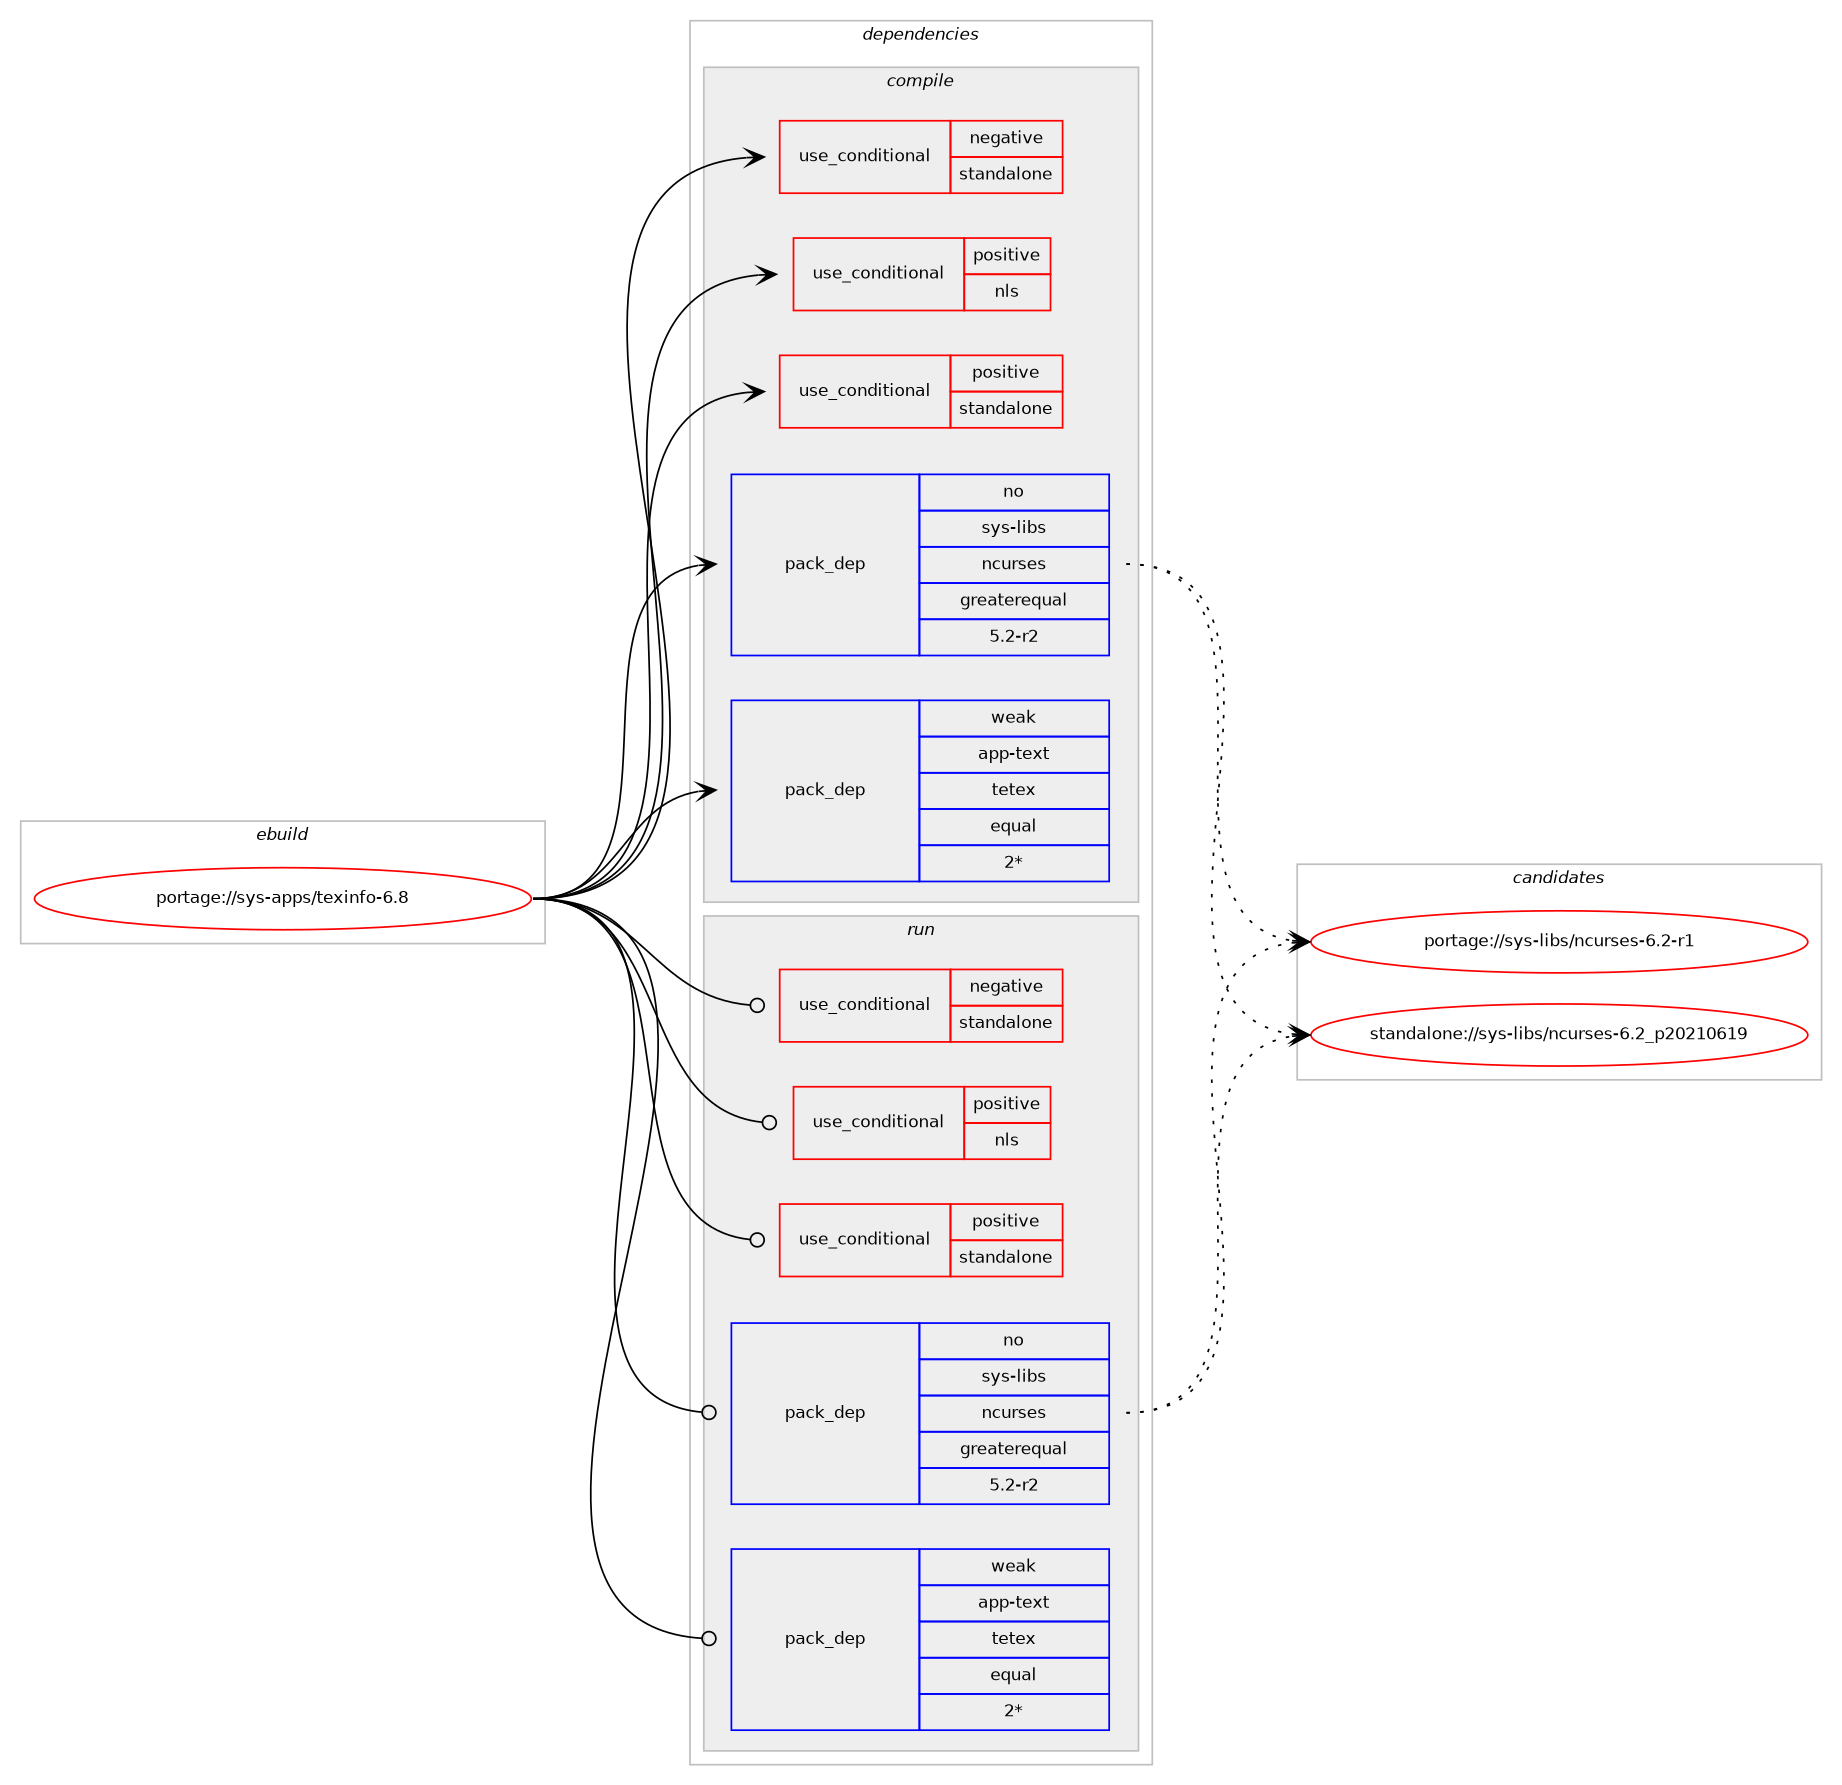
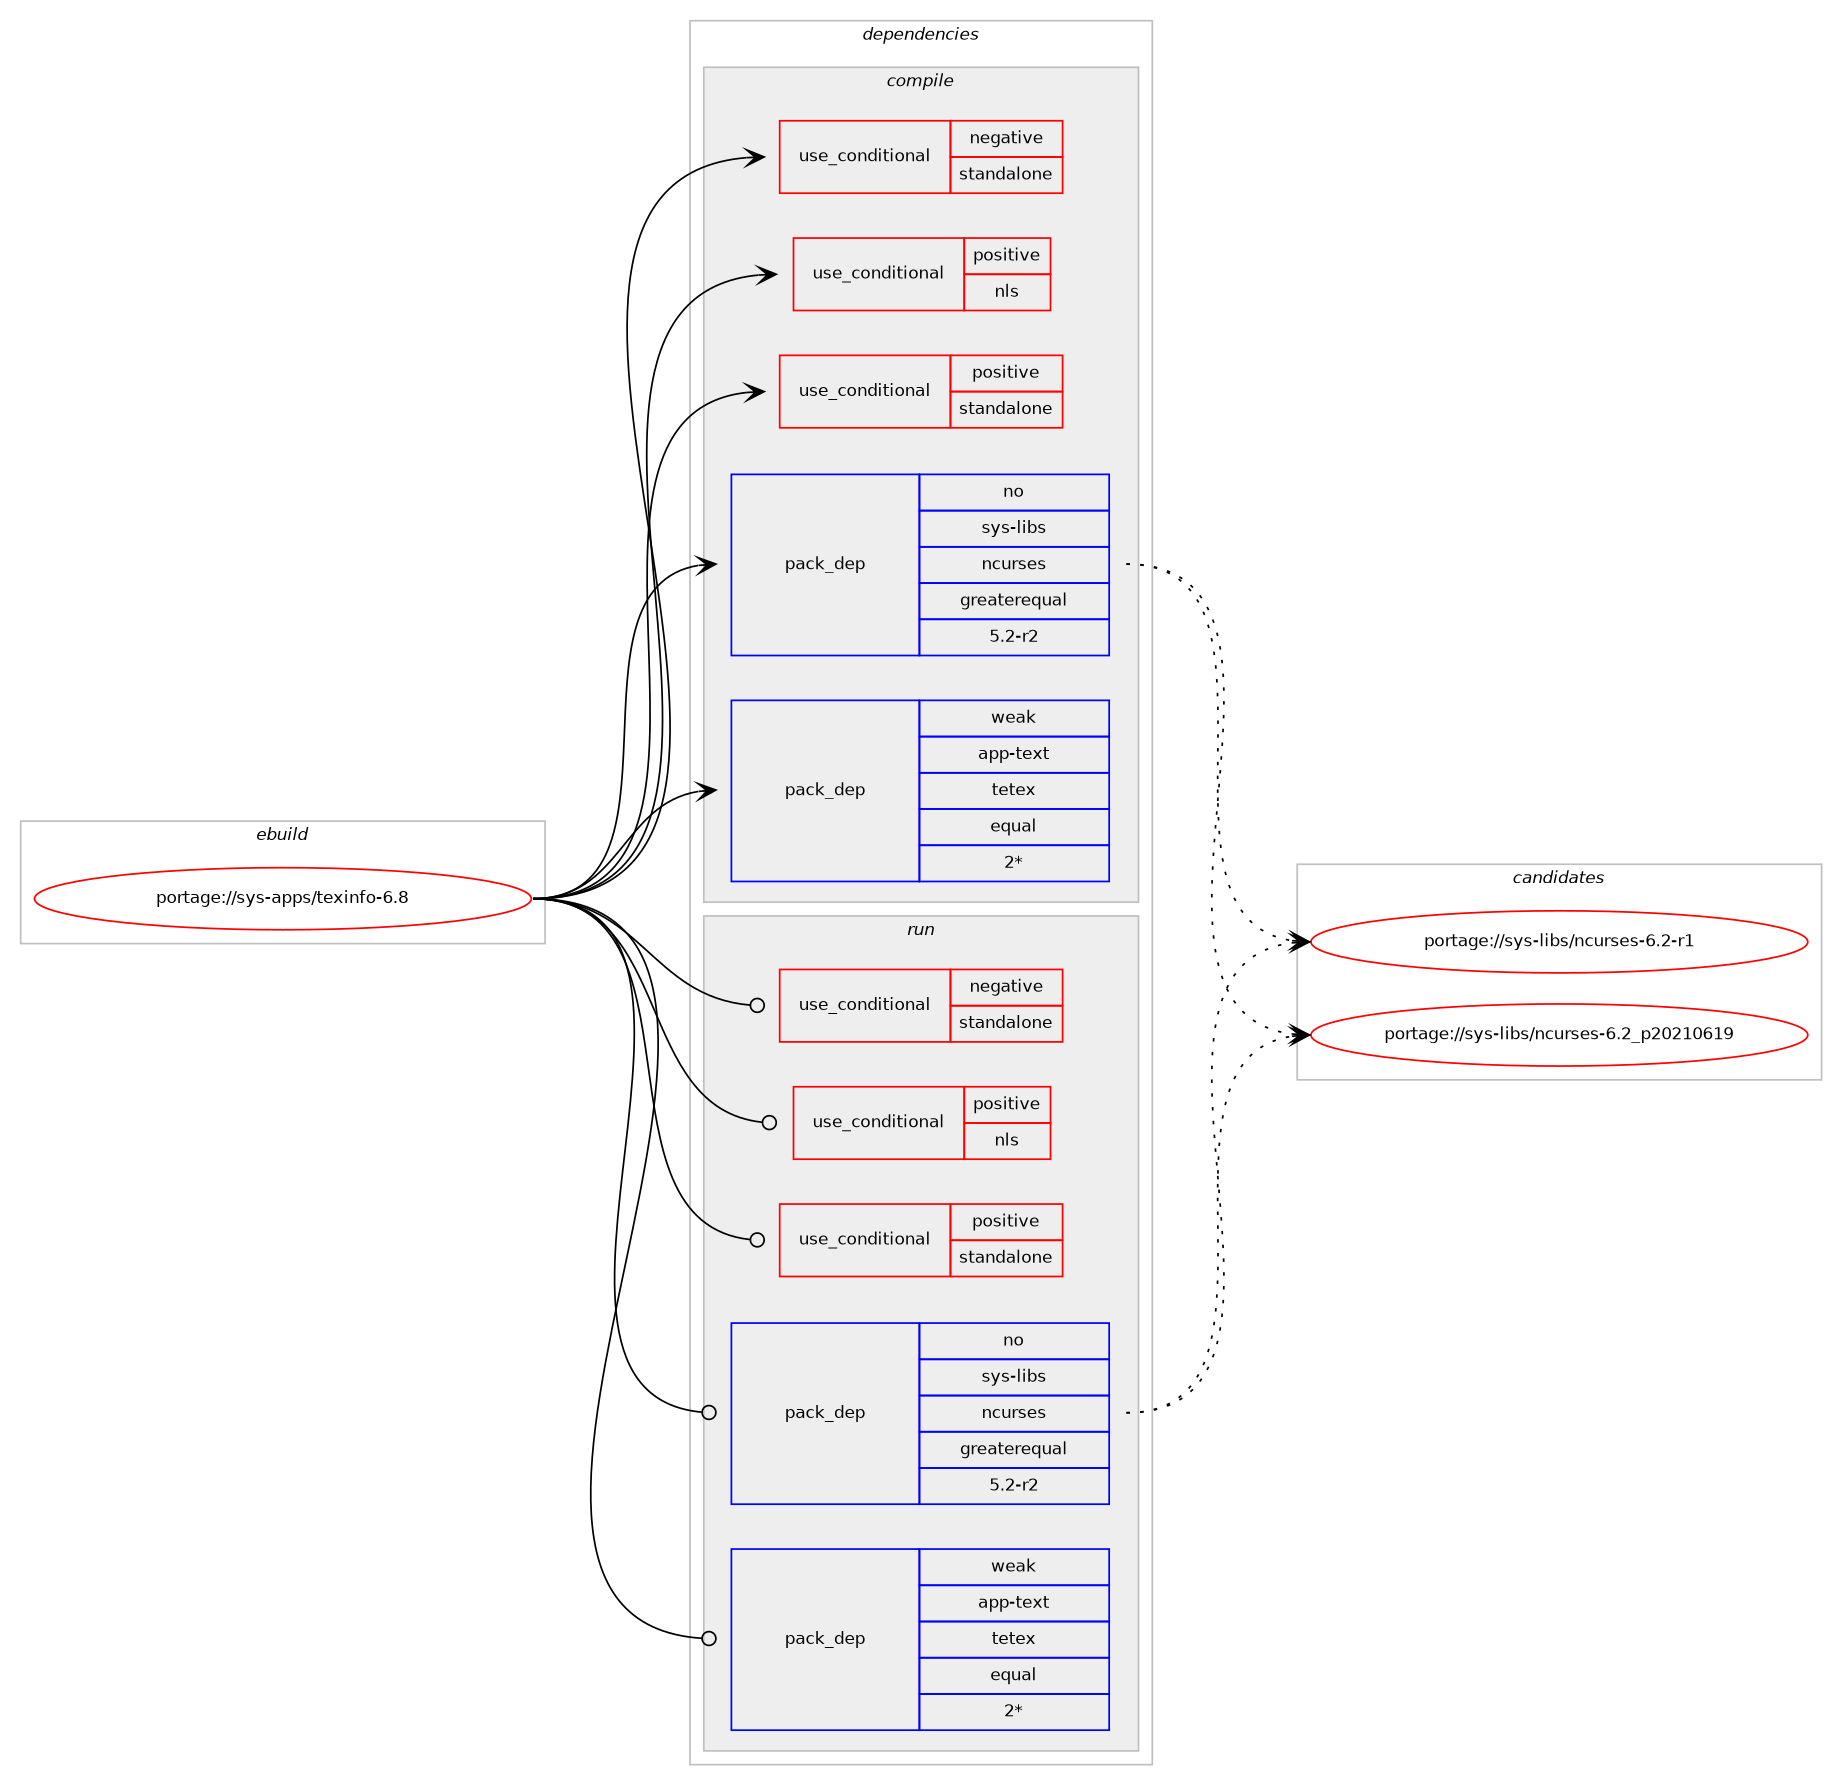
node "standalone://sys-libs/ncurses-6.2_p20210619": label "standalone://sys-libs/ncurses-6.2_p20210619" -> "portage://sys-libs/ncurses-6.2_p20210619"
